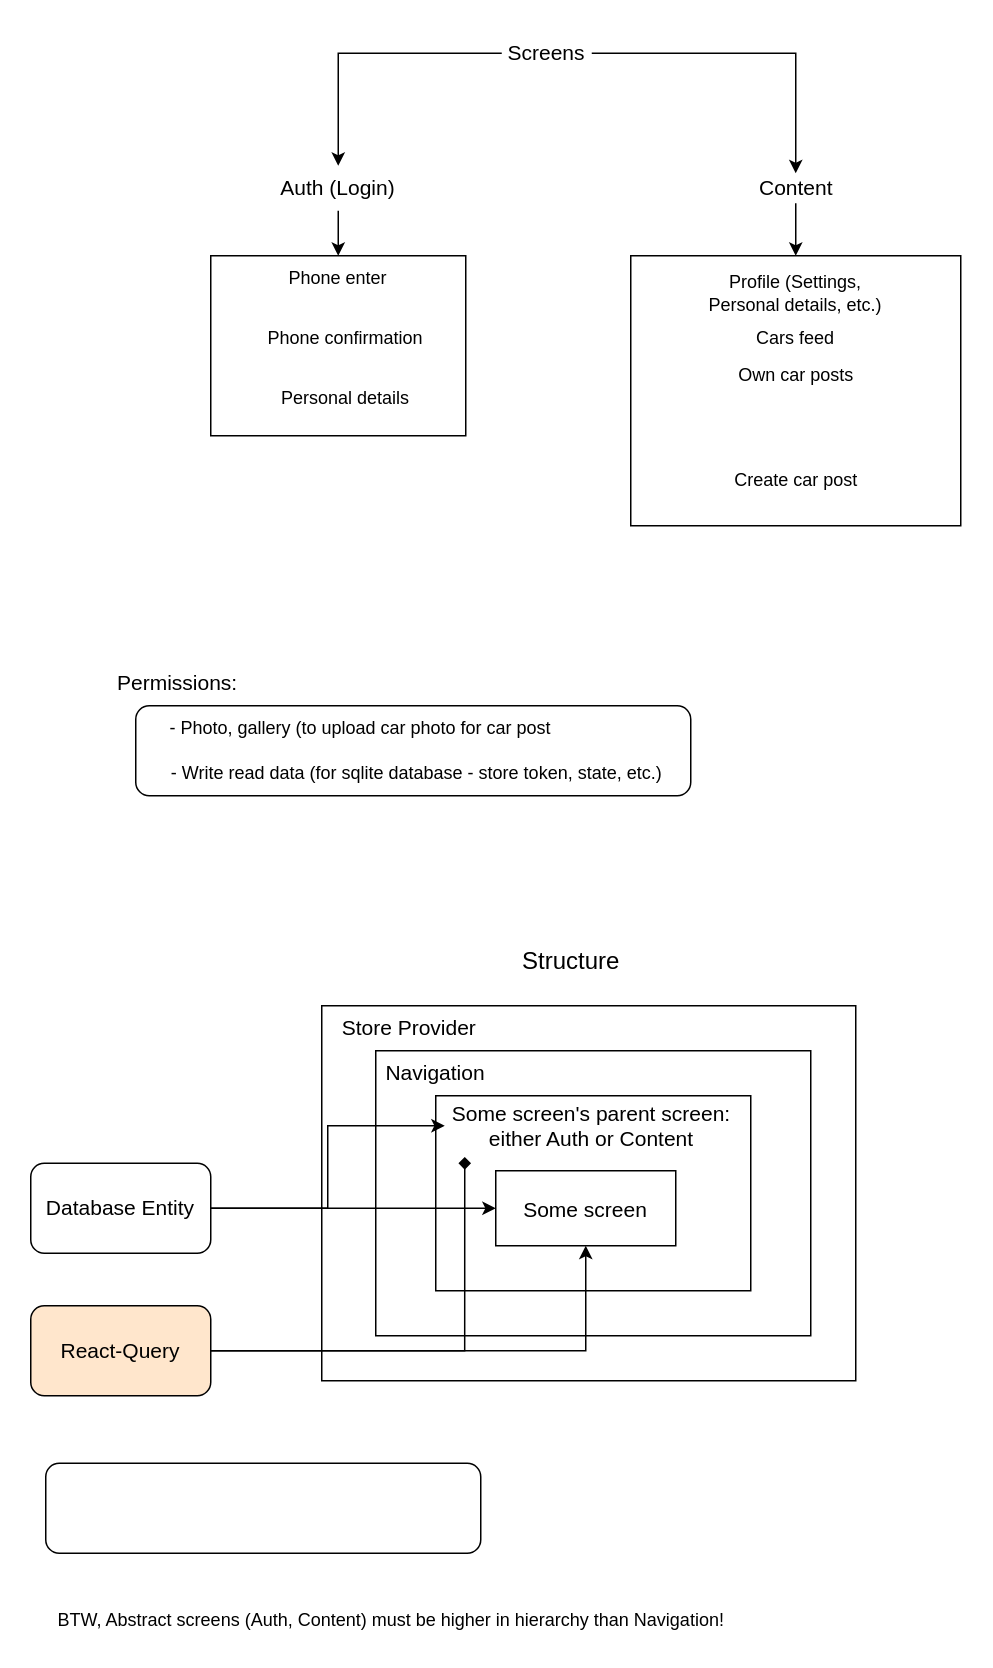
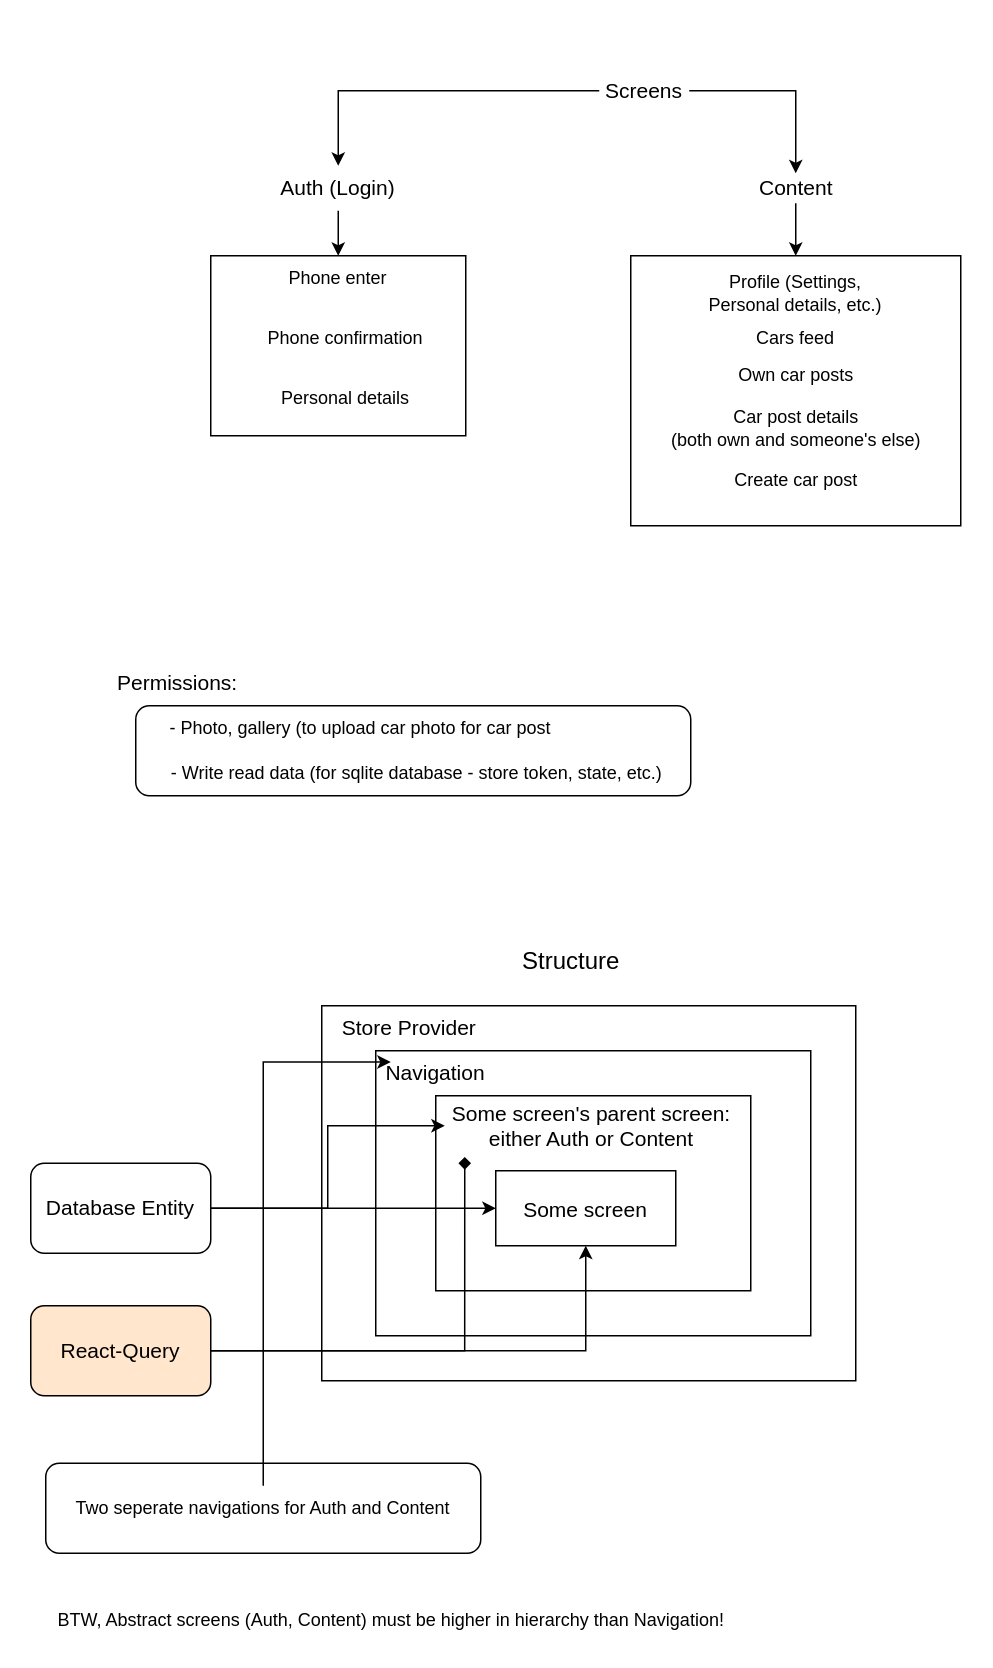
node "Screens": moved (547, 53) -> (644, 91)
node "Car post details (both own and someone's else)": added
edge "Two seperate navigations for Auth and Content" -> "Navigation": added
node "Two seperate navigations for Auth and Content": added
